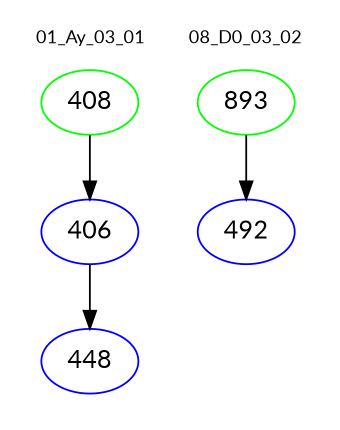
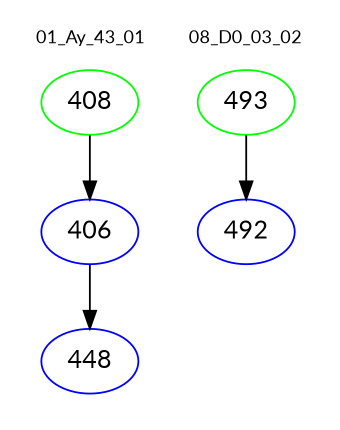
cluster "01_Ay_03_01": label "01_Ay_03_01" -> "01_Ay_43_01"
node "893": label "893" -> "493"
